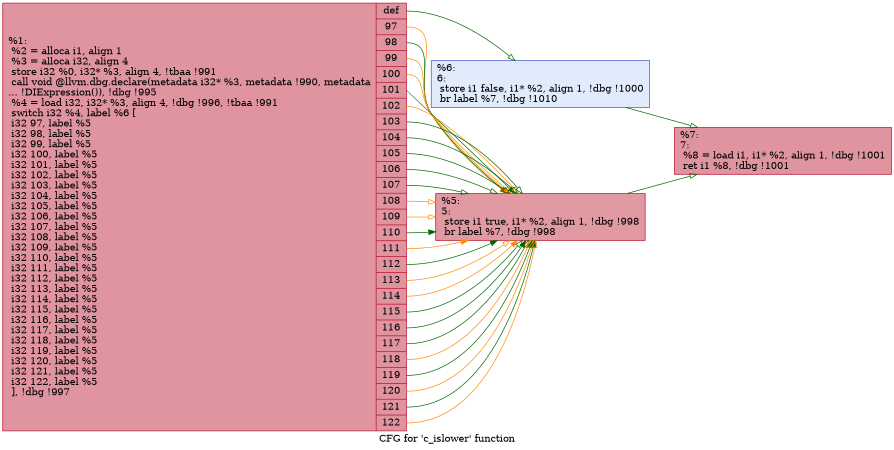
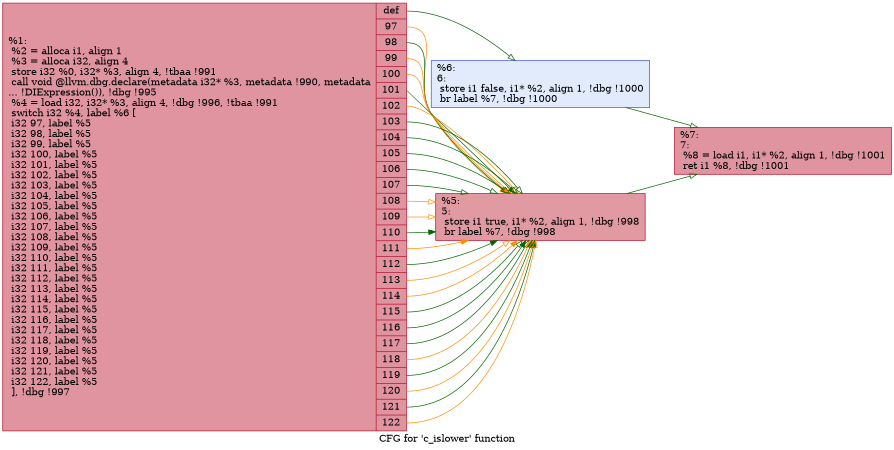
node "%6:": text "br label %7, !dbg !1010" -> "br label %7, !dbg !1000"
